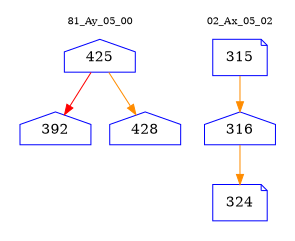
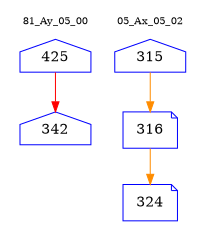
cluster "02_Ax_05_02": label "02_Ax_05_02" -> "05_Ax_05_02"
node "315": shape note -> house
node "392": label "392" -> "342"
node "428": removed
node "316": shape house -> note
